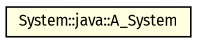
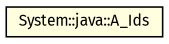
node "System::java::A_System": label "System::java::A_System" -> "System::java::A_Ids"
